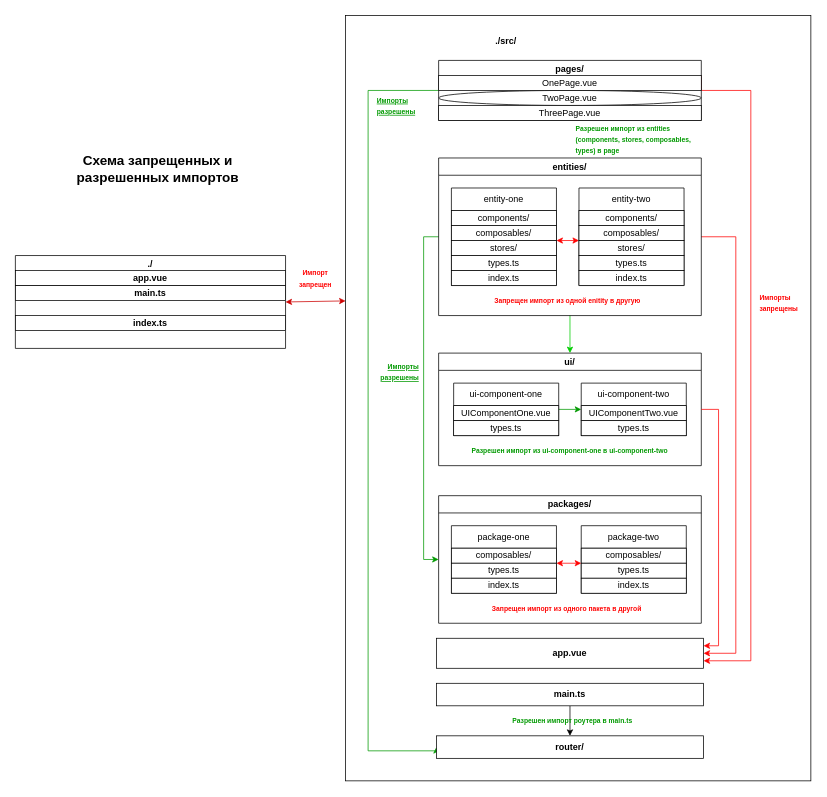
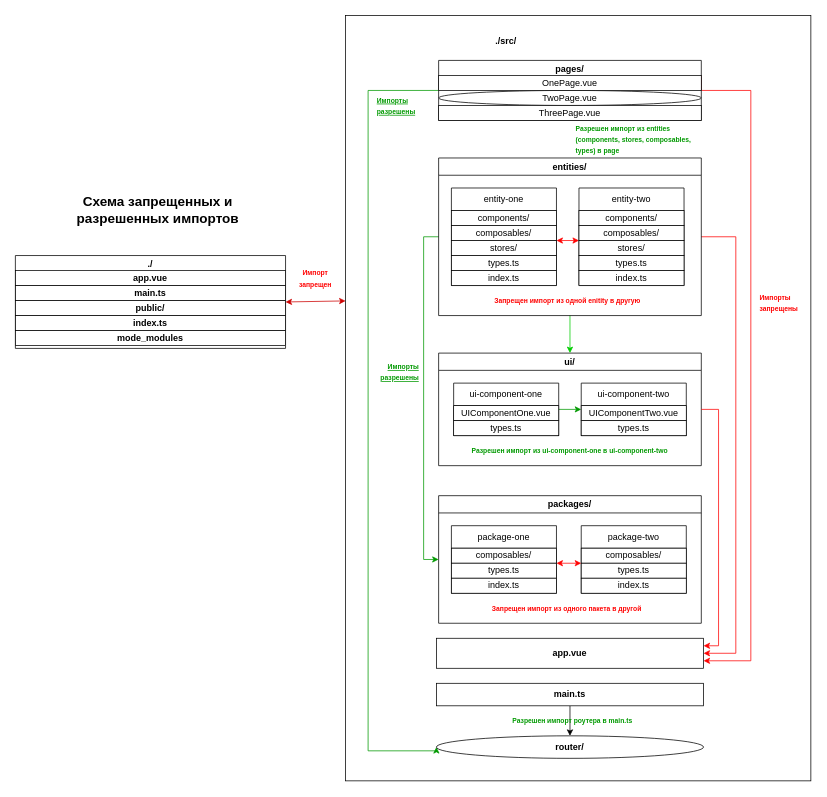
node "Схема запрещенных и разрешенных импортов": moved (158, 169) -> (158, 210)
node "public/": added
node "mode_modules": added
node "router/": shape rectangle -> ellipse
